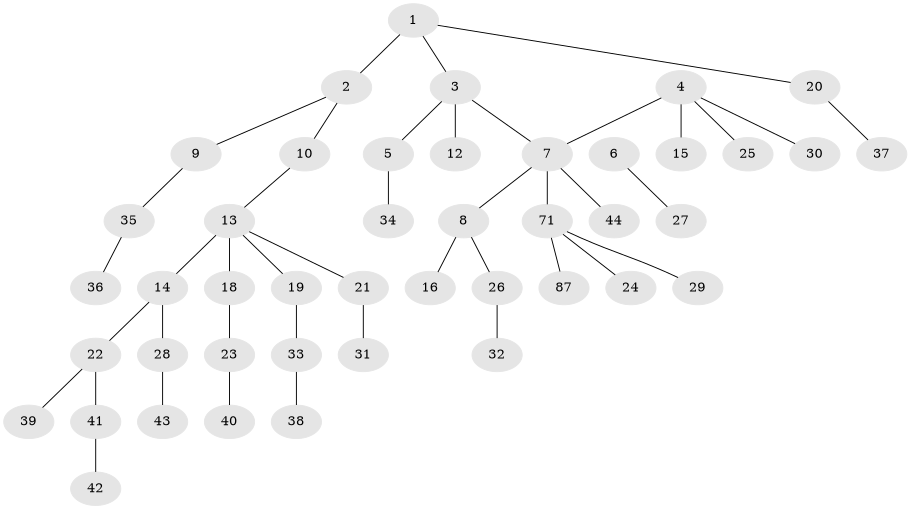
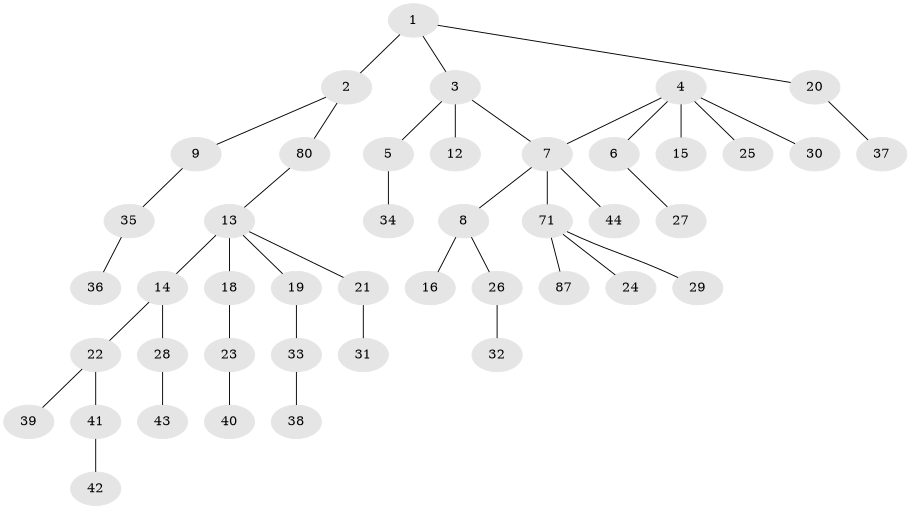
edge "4" -- "6": added
node "10": label "10" -> "80"
